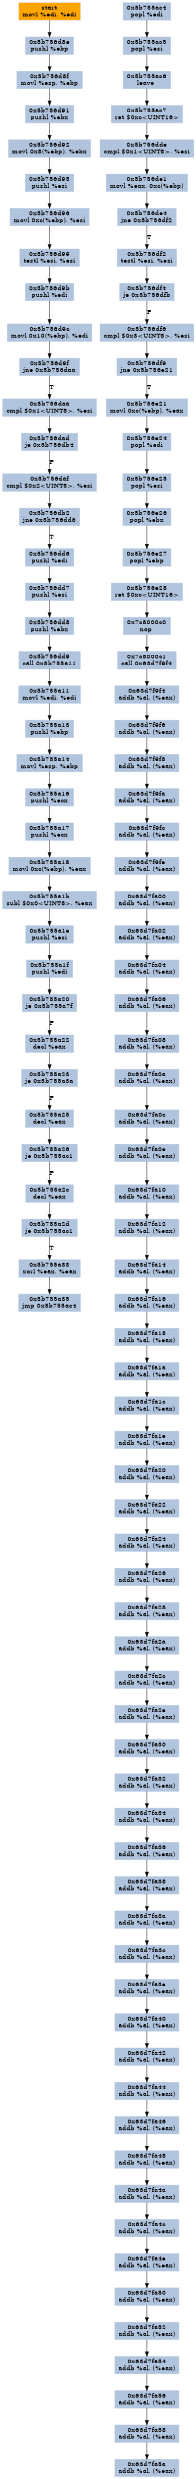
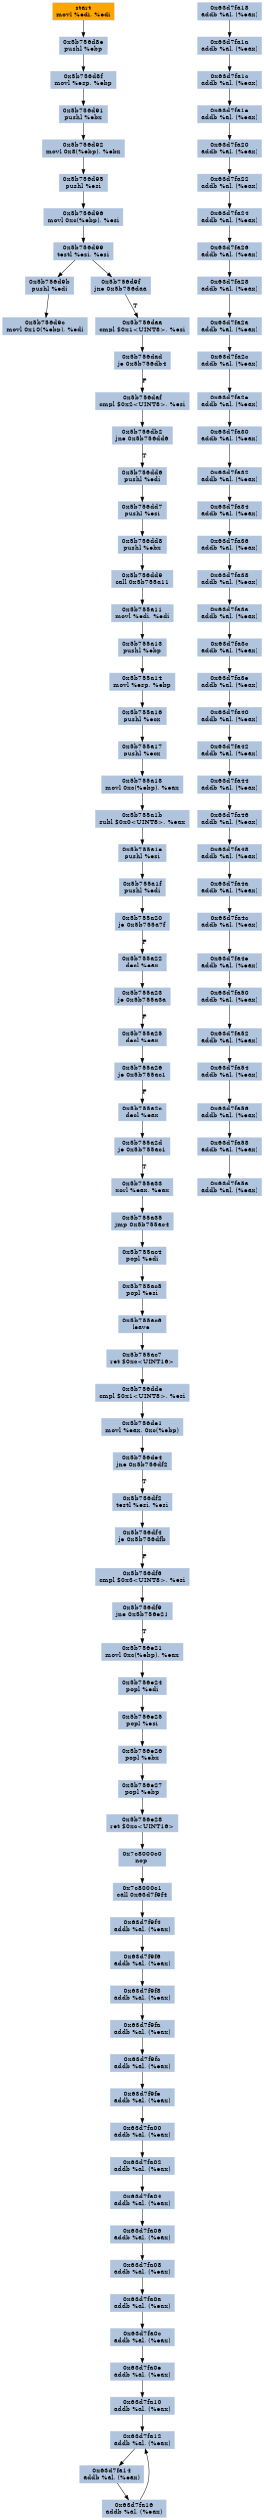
edge "0x5b756d9c movl 0x10(%ebp), %edi" -> "0x5b756d9f jne 0x5b756daa": now "0x5b756d99 testl %esi, %esi" -> "0x5b756d9f jne 0x5b756daa"
edge "0x5b755a35 jmp 0x5b755ac4" -> "0x5b755ac4 popl %edi": added
edge "0x63d7fa16 addb %al, (%eax)" -> "0x63d7fa18 addb %al, (%eax)": now "0x63d7fa16 addb %al, (%eax)" -> "0x63d7fa12 addb %al, (%eax)"
